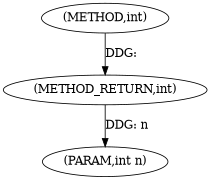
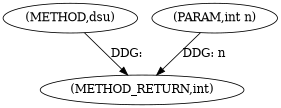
node "(METHOD,int)": label "(METHOD,int)" -> "(METHOD,dsu)"
edge "(METHOD_RETURN,int)" -> "(PARAM,int n)": reversed
